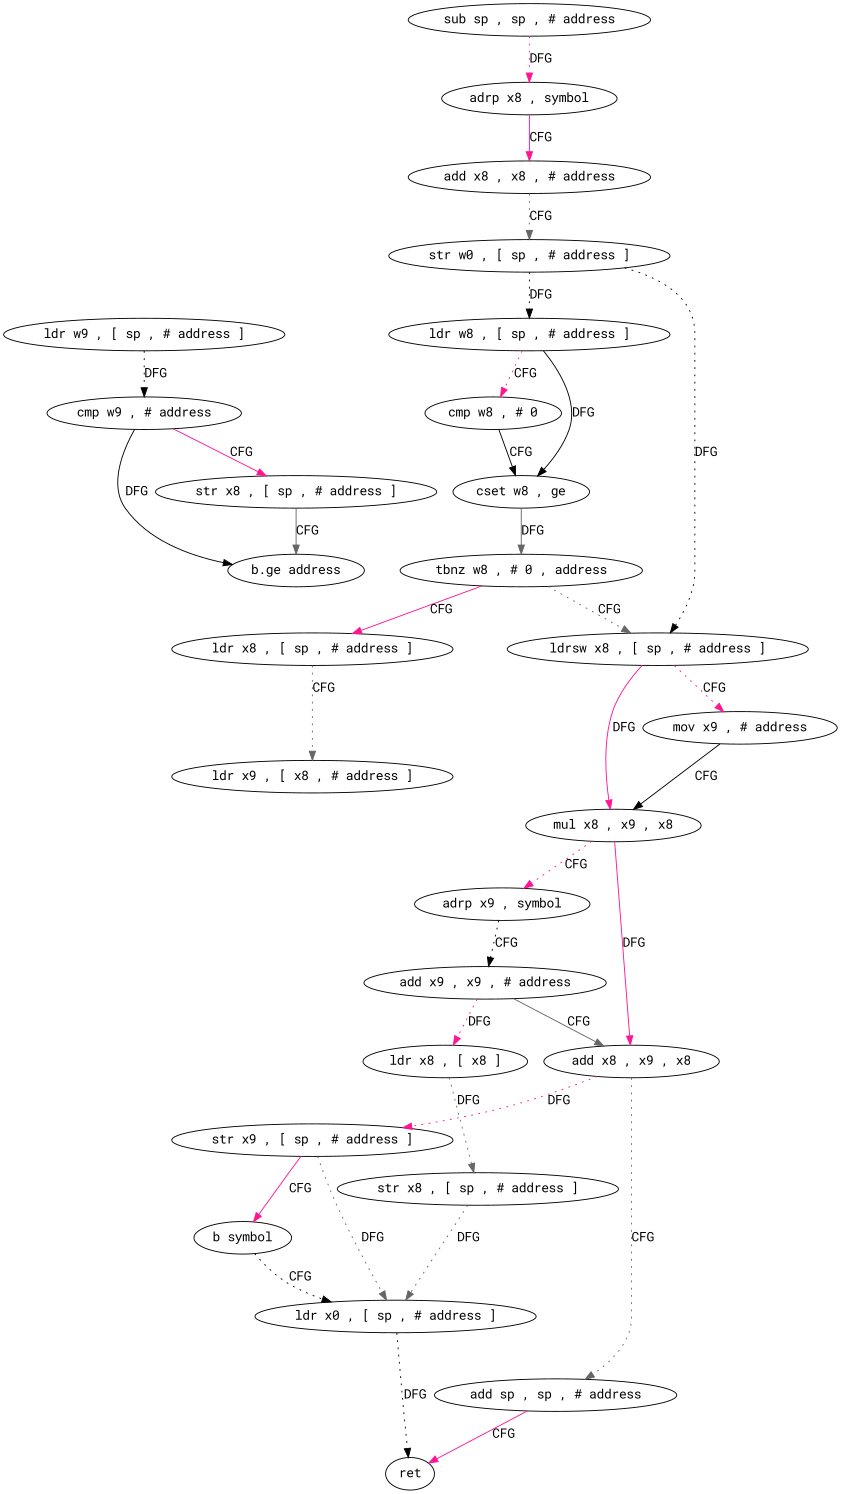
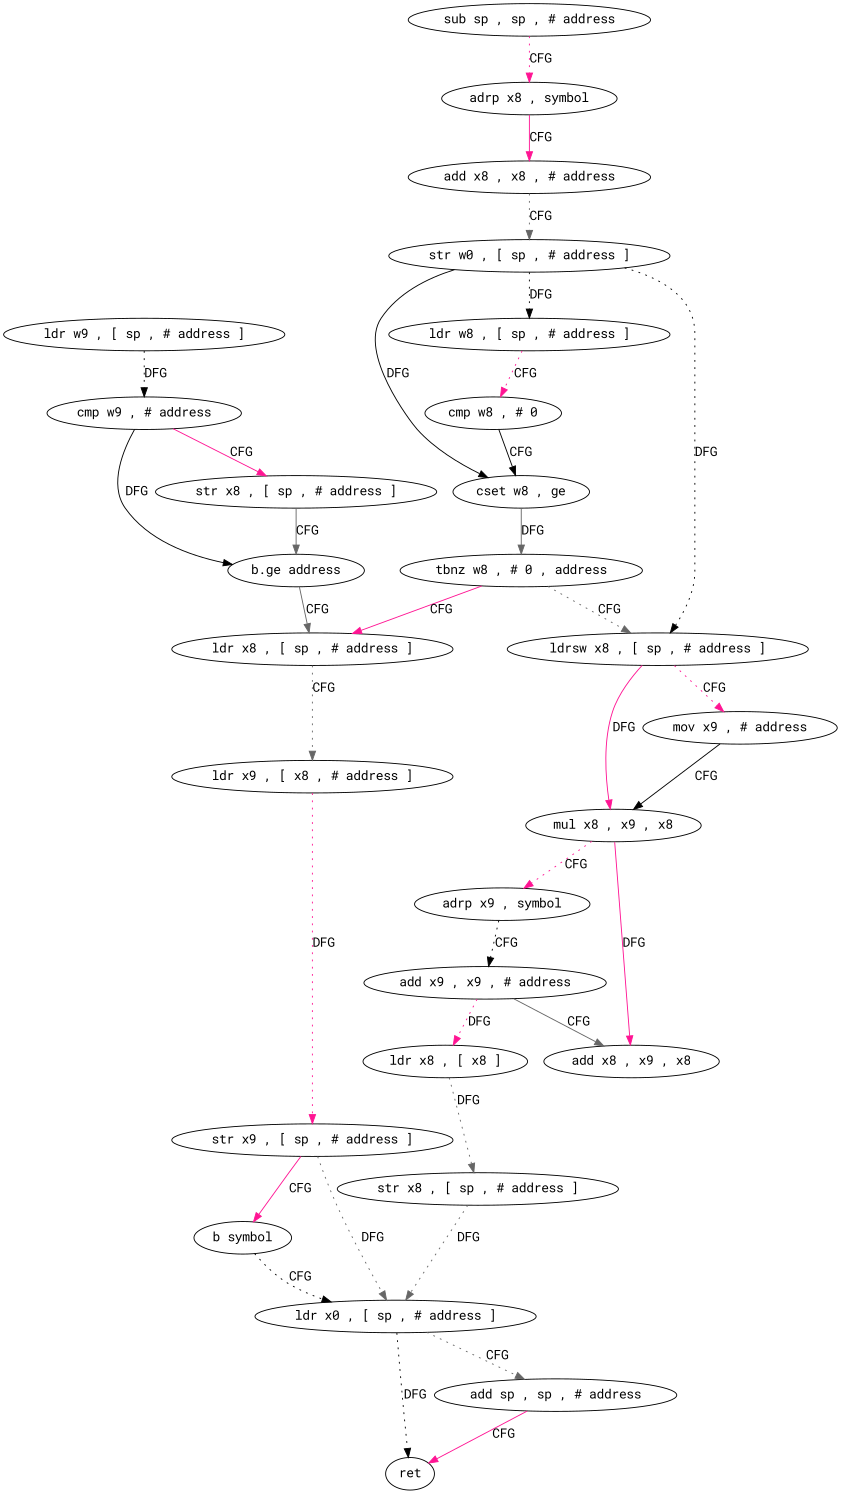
edge "sub sp , sp , # address" -> "adrp x8 , symbol": label "DFG" -> "CFG"
edge "ldr w8 , [ sp , # address ]" -> "cset w8 , ge": now "str w0 , [ sp , # address ]" -> "cset w8 , ge"
edge "b.ge address" -> "ldr x8 , [ sp , # address ]": added, label "CFG"
edge "add x8 , x9 , x8" -> "str x9 , [ sp , # address ]": now "ldr x9 , [ x8 , # address ]" -> "str x9 , [ sp , # address ]"
edge "add x8 , x9 , x8" -> "add sp , sp , # address": now "ldr x0 , [ sp , # address ]" -> "add sp , sp , # address"
